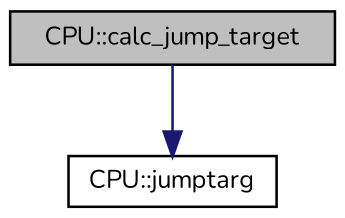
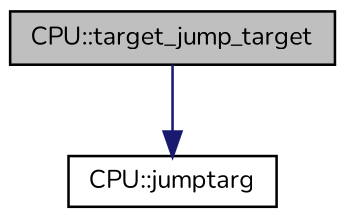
node "CPU::calc_jump_target": label "CPU::calc_jump_target" -> "CPU::target_jump_target"
